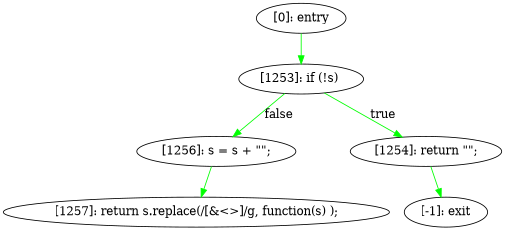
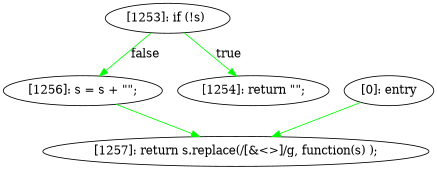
edge "[0]: entry" -> "[1253]: if (!s)": now "[0]: entry" -> "[1257]: return s.replace(/[&<>]/g, function(s) );"
node "[-1]: exit": removed
